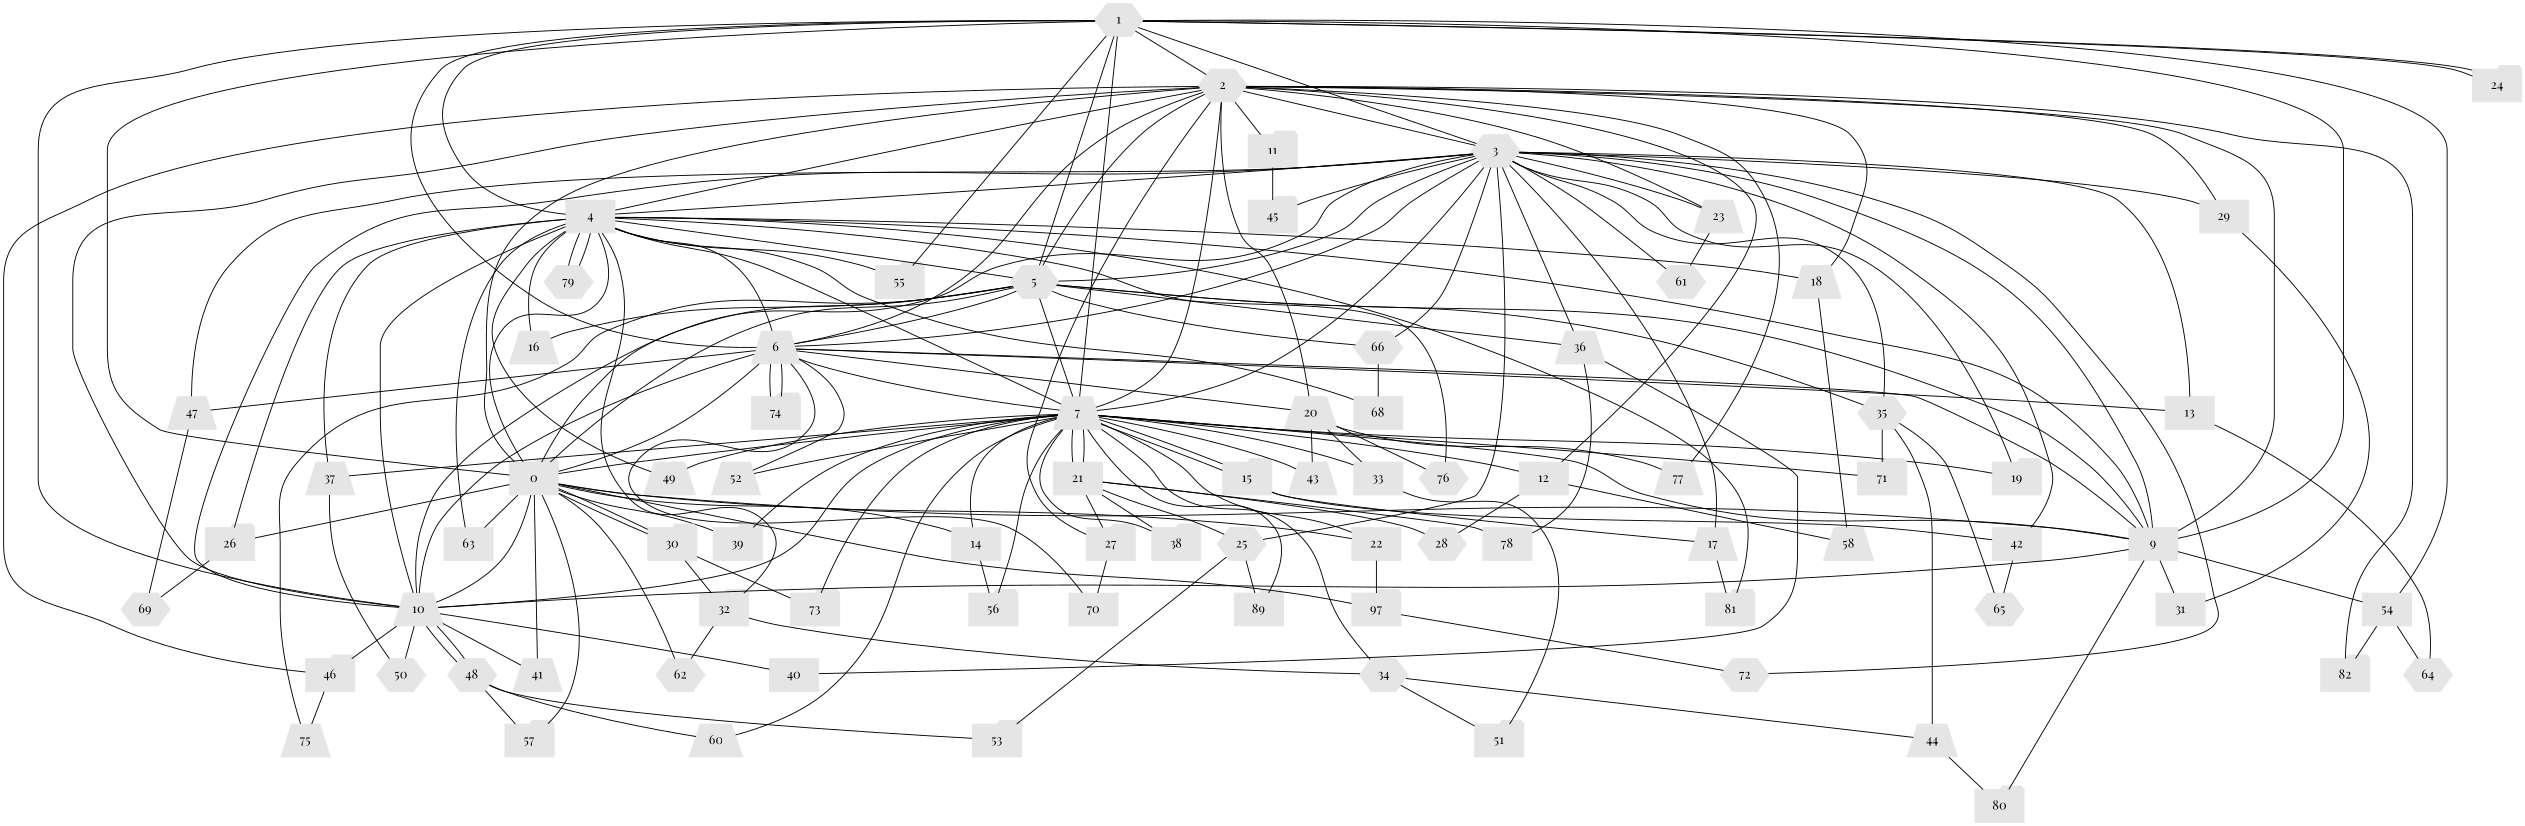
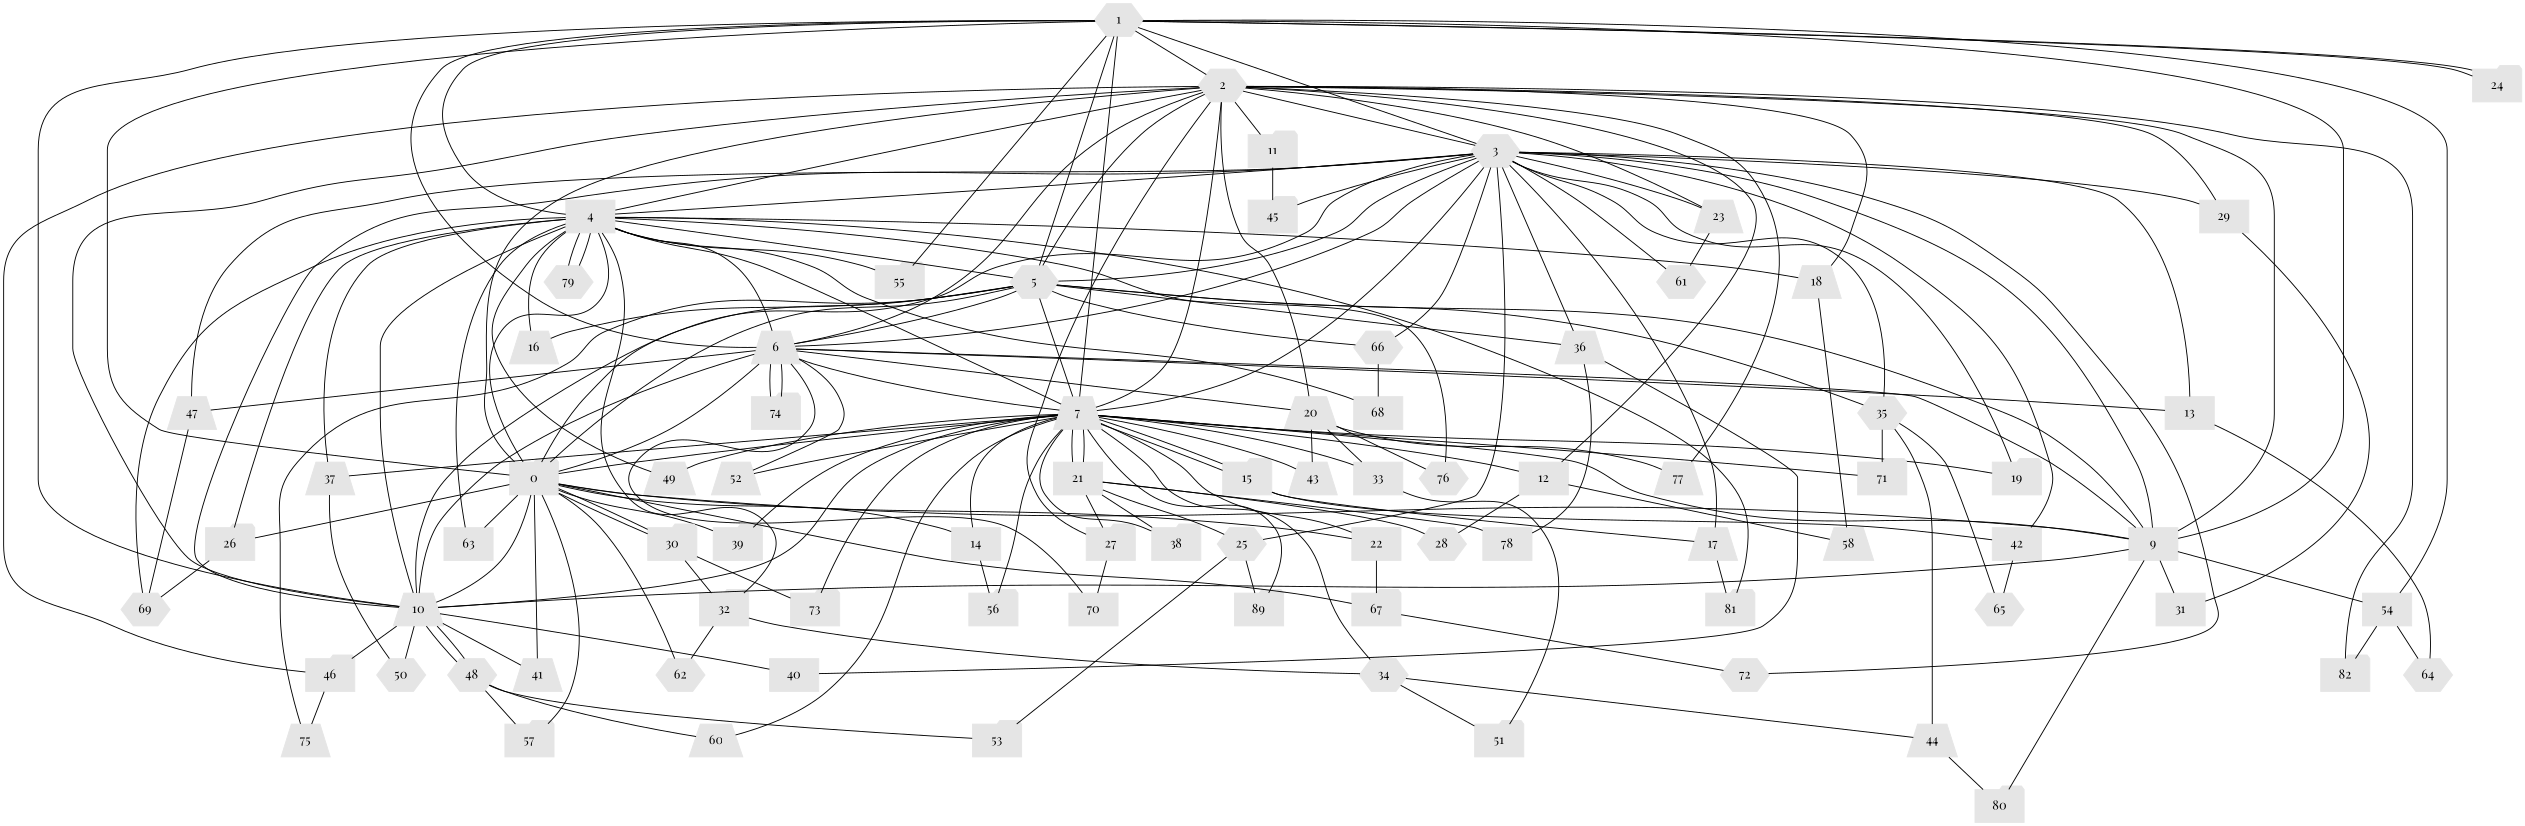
edge "4" -- "9": now "4" -- "69"
node "97": label "97" -> "67"
